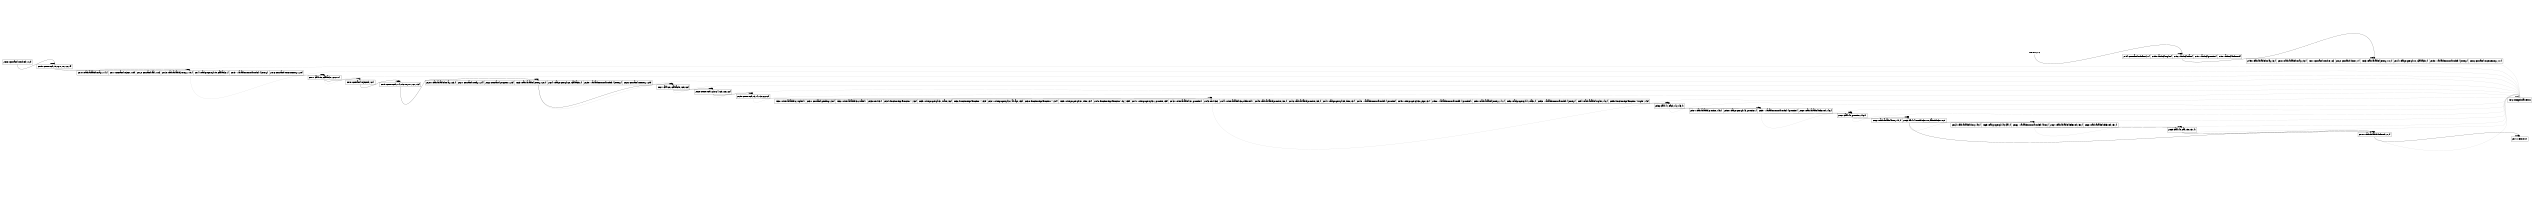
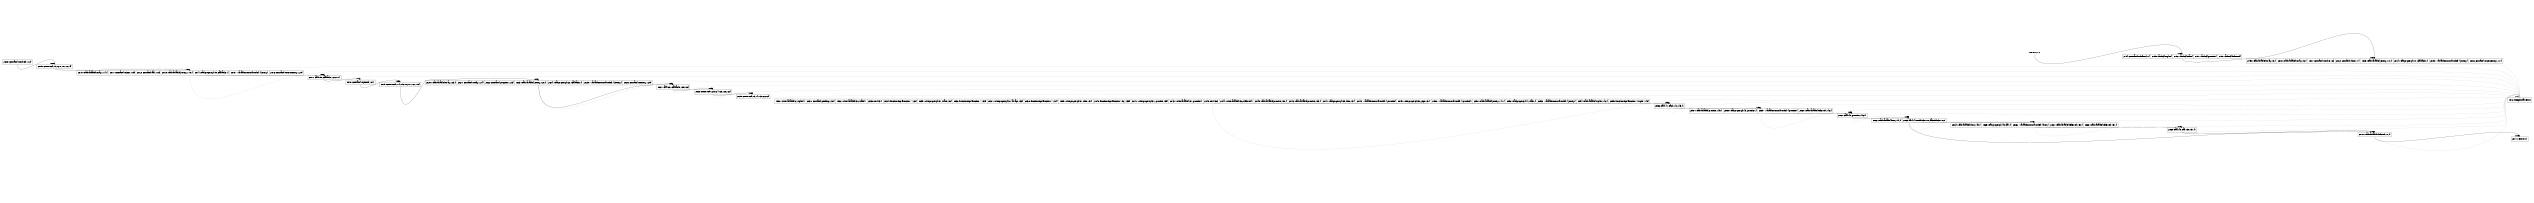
edge "2829: construct[-,v3,v4,v13,v22,v2]" -> "2830: write-variable[v2,'tuples']*": removed
